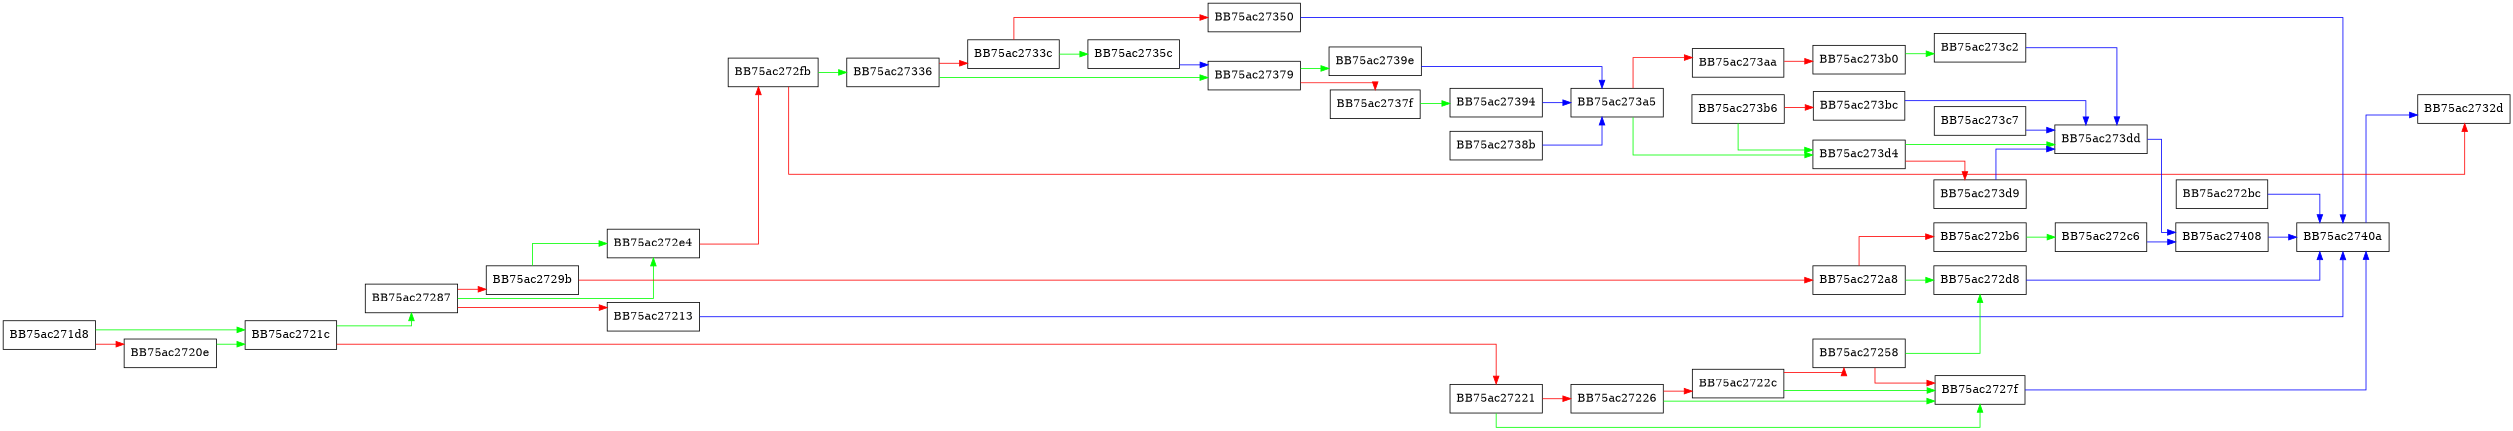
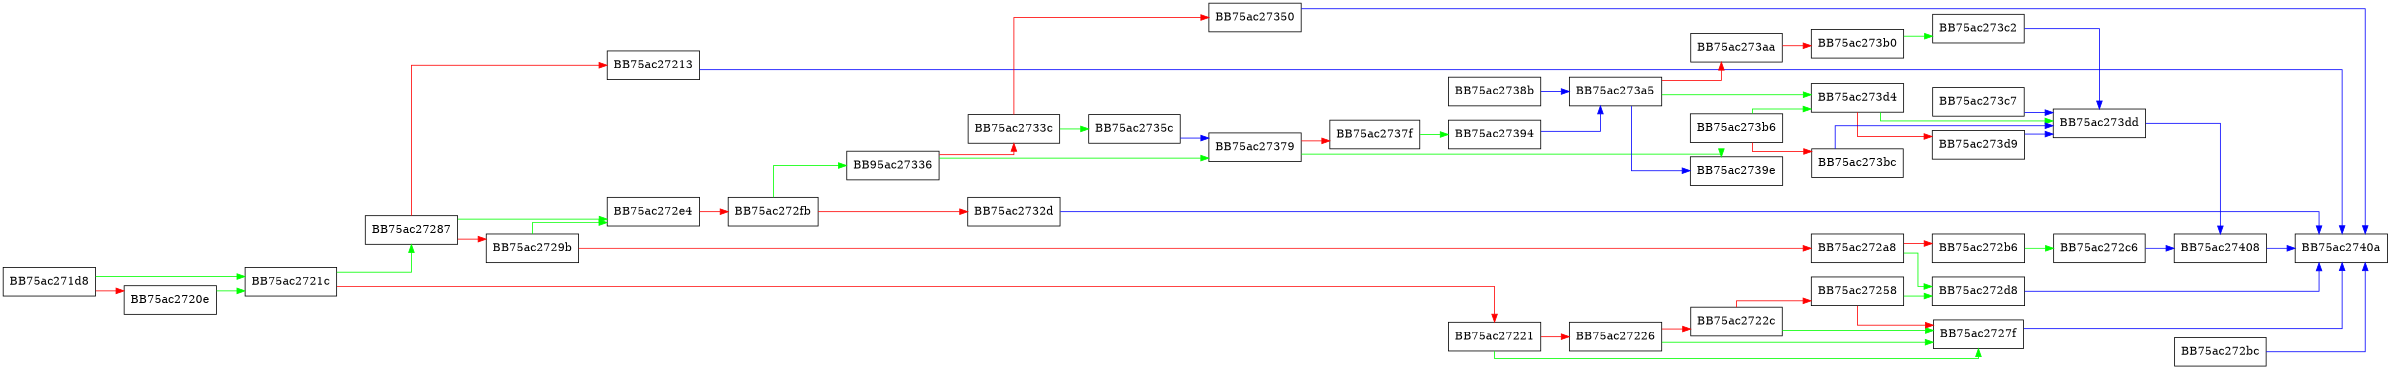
edge "BB75ac2739e" -> "BB75ac273a5": reversed
node "BB75ac27336": label "BB75ac27336" -> "BB95ac27336"
edge "BB75ac2740a" -> "BB75ac2732d": reversed
